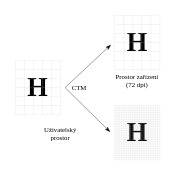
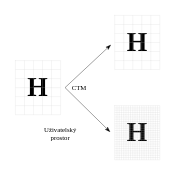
node "Prostor zařízení (72 dpi)": removed
